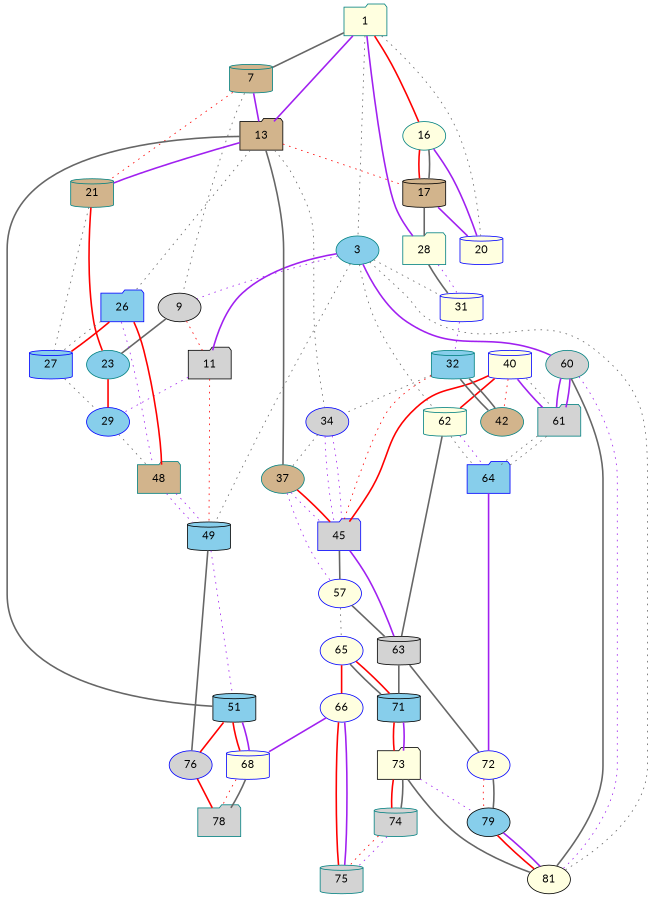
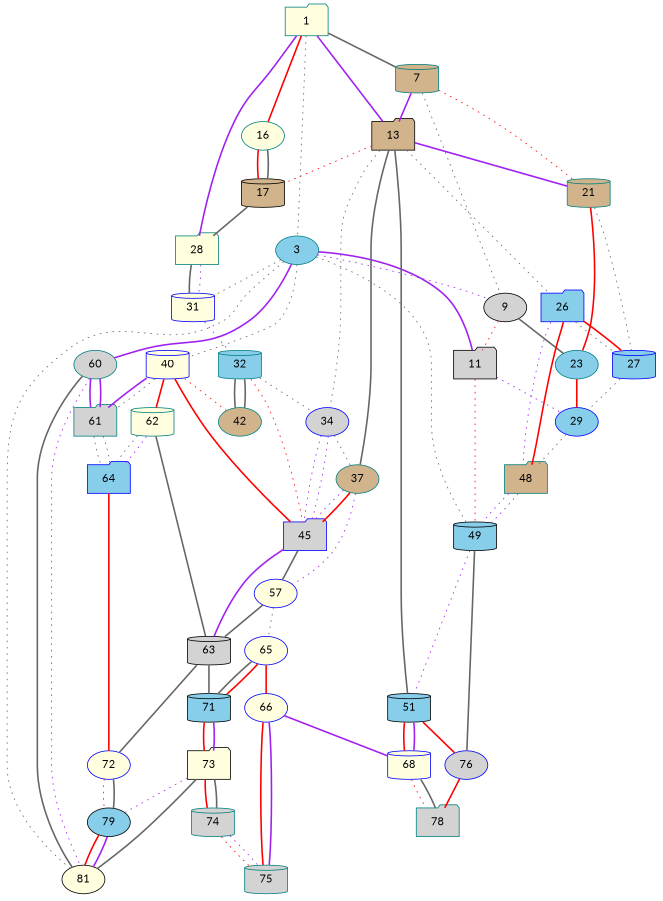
node "20": removed
edge "3" -- "62": now "3" -- "40"
edge "64" -- "72": color purple -> red
